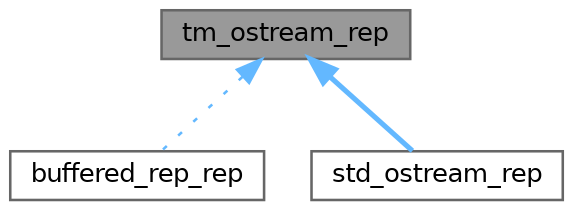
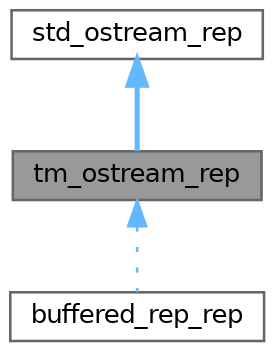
edge "std_ostream_rep" -> "tm_ostream_rep": reversed
